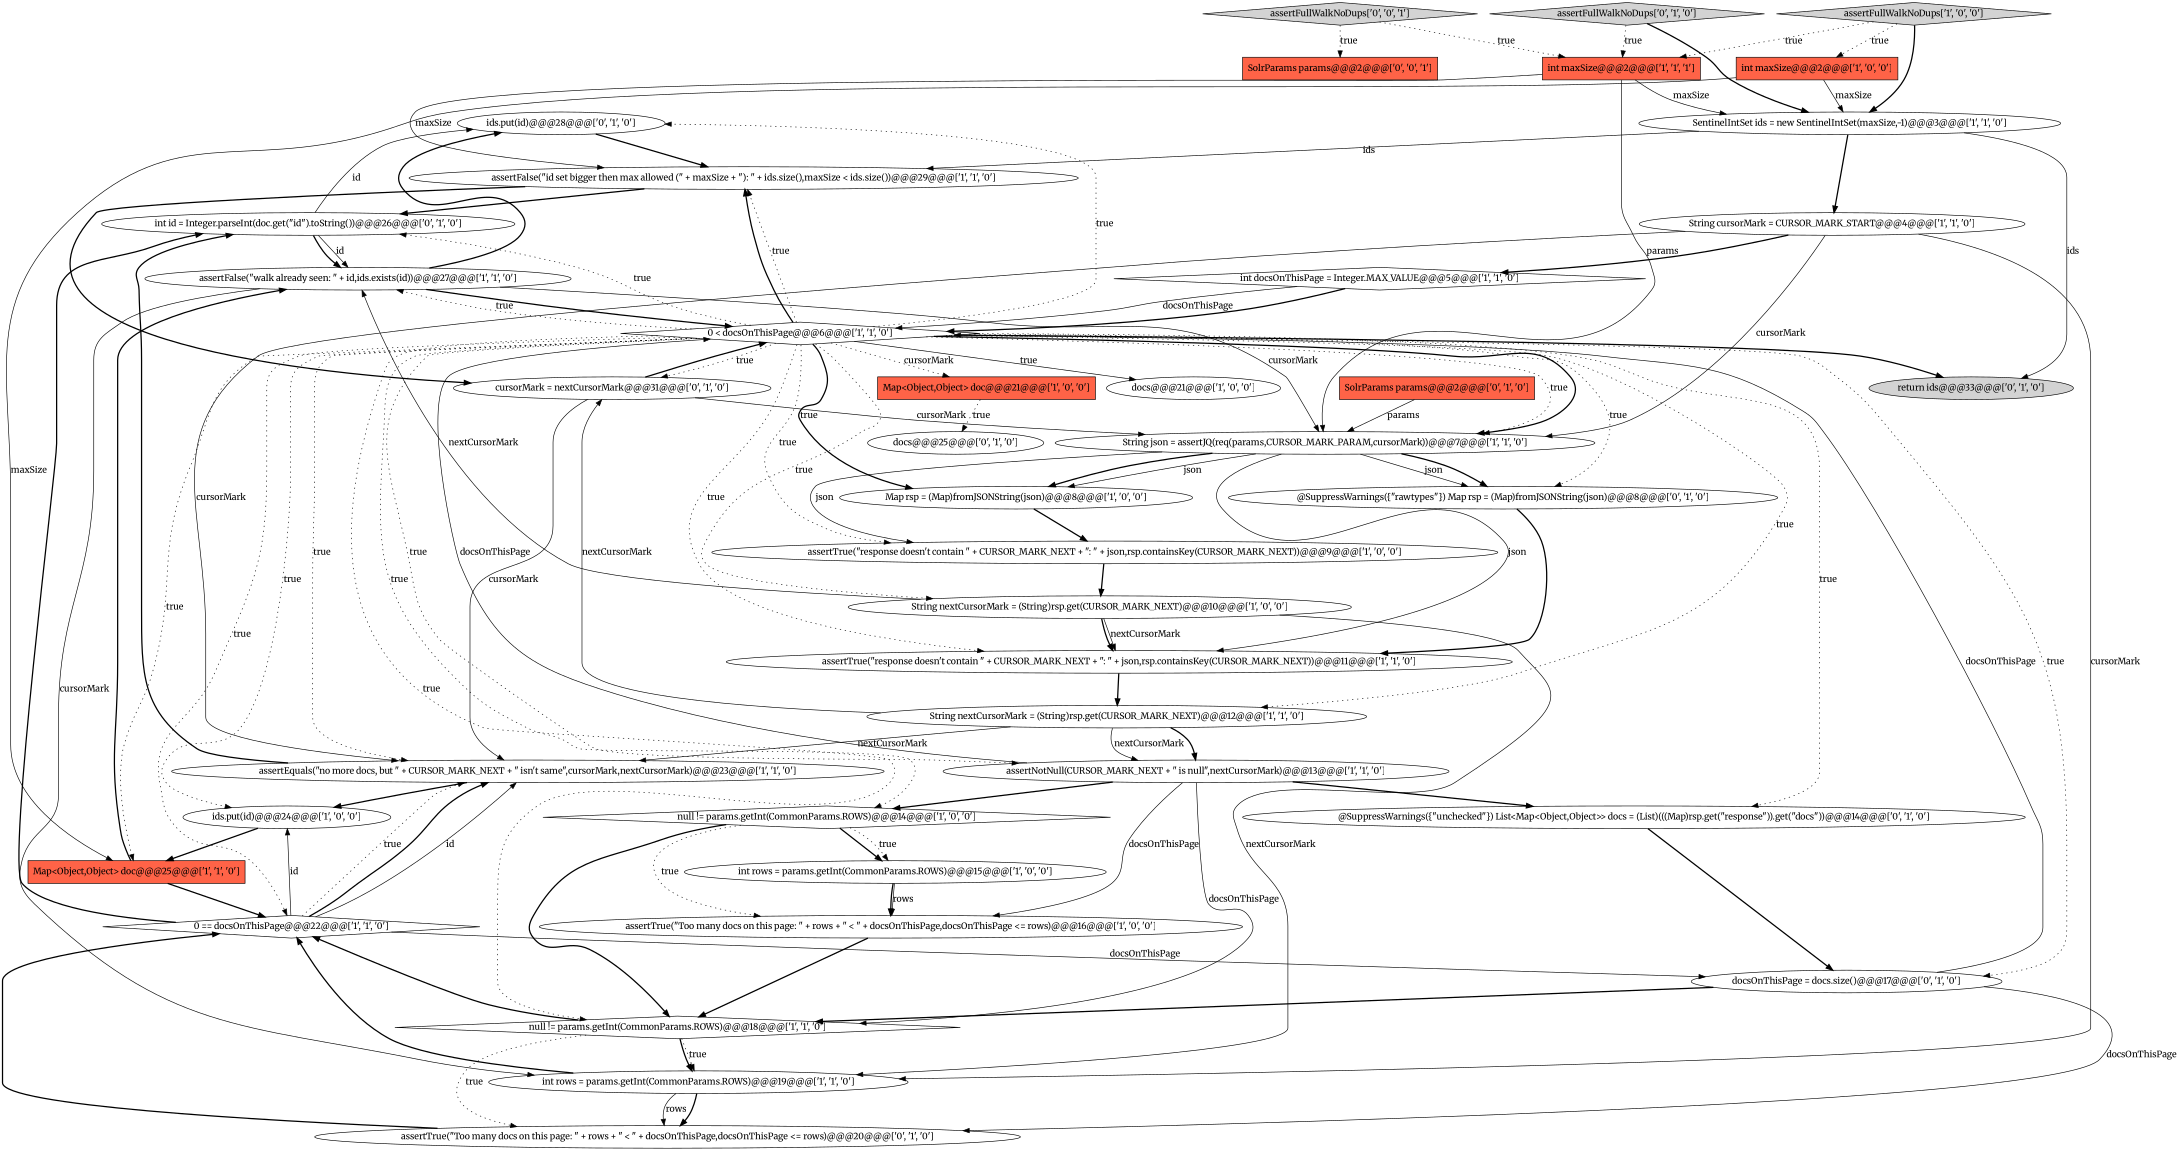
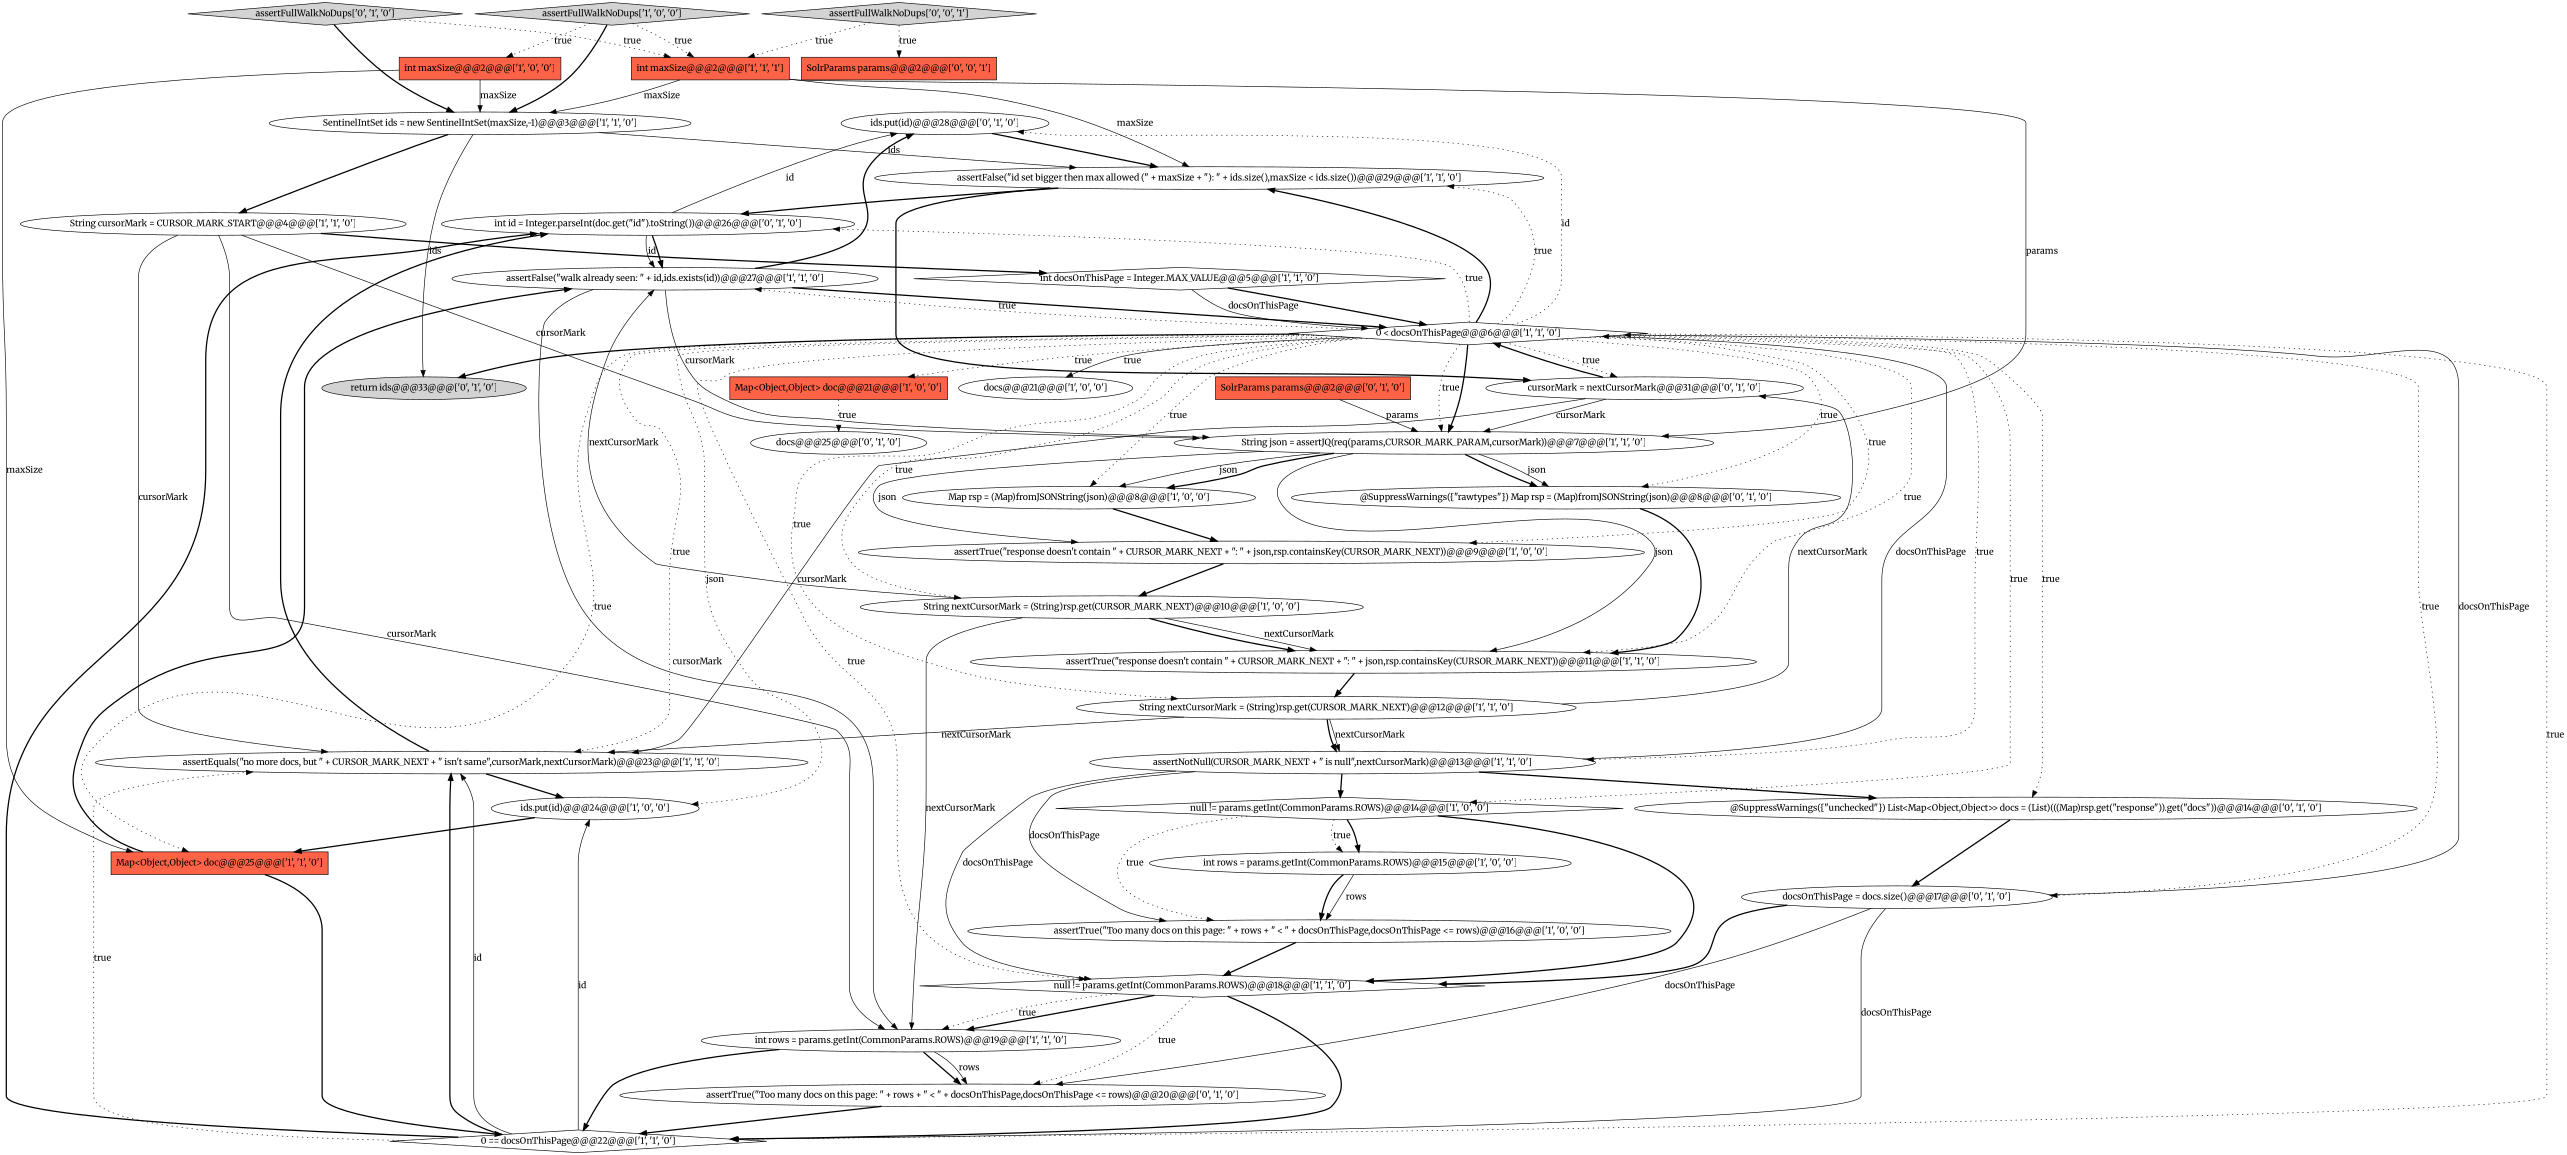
edge "0 < docsOnThisPage@@@6@@@['1', '1', '0']" -> "ids.put(id)@@@28@@@['0', '1', '0']": label "true" -> "id"
edge "0 < docsOnThisPage@@@6@@@['1', '1', '0']" -> "Map<Object,Object> doc@@@21@@@['1', '0', '0']": label "cursorMark" -> "true"
edge "0 < docsOnThisPage@@@6@@@['1', '1', '0']" -> "Map rsp = (Map)fromJSONString(json)@@@8@@@['1', '0', '0']": style bold -> dotted
edge "0 < docsOnThisPage@@@6@@@['1', '1', '0']" -> "ids.put(id)@@@24@@@['1', '0', '0']": label "true" -> "json"
edge "0 == docsOnThisPage@@@22@@@['1', '1', '0']" -> "docsOnThisPage = docs.size()@@@17@@@['0', '1', '0']": reversed
